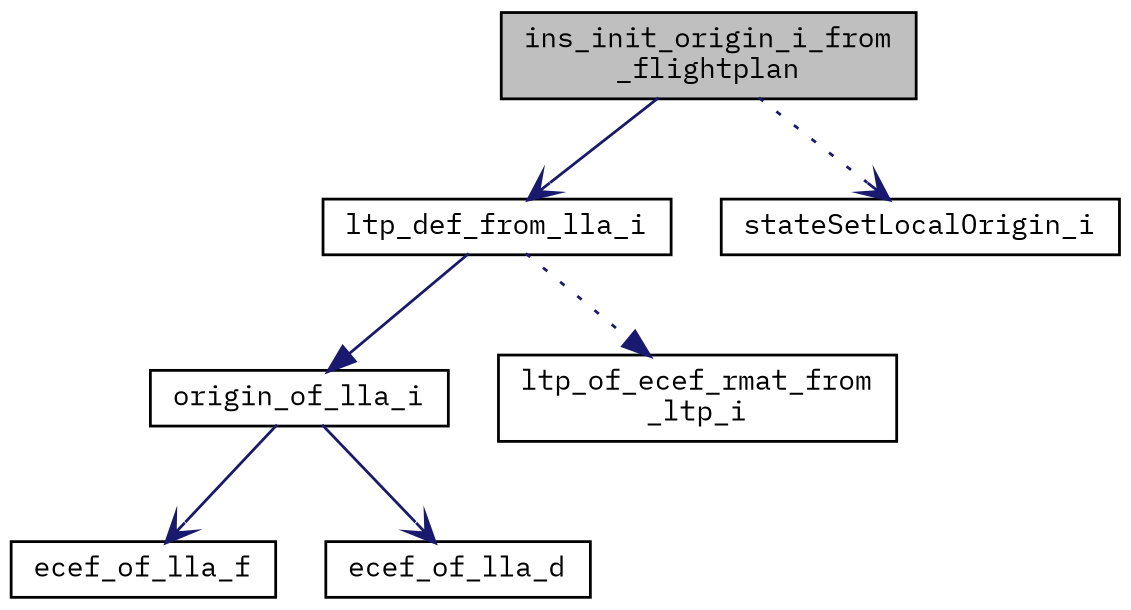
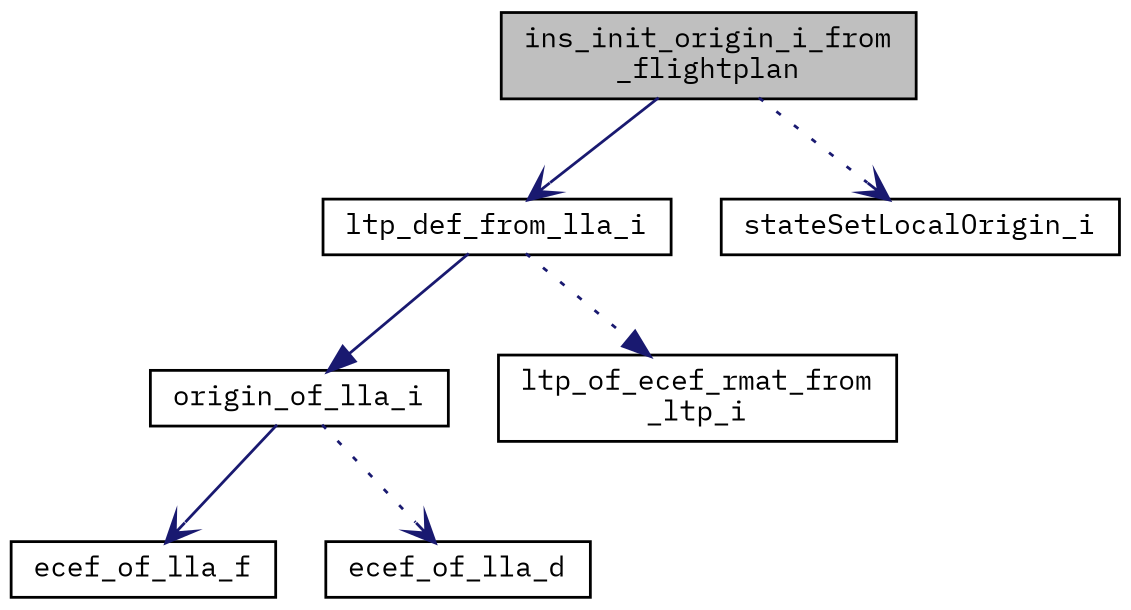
edge "origin_of_lla_i" -> "ecef_of_lla_d": style solid -> dotted
